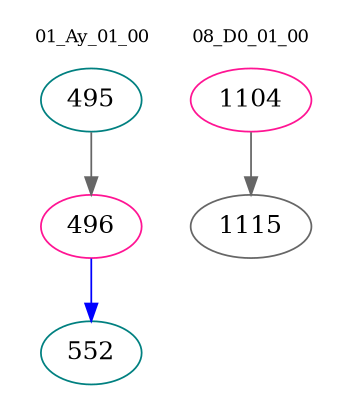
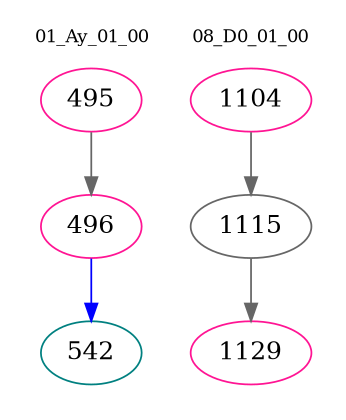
node "495": color teal -> deeppink
node "552": label "552" -> "542"
node "1129": added
